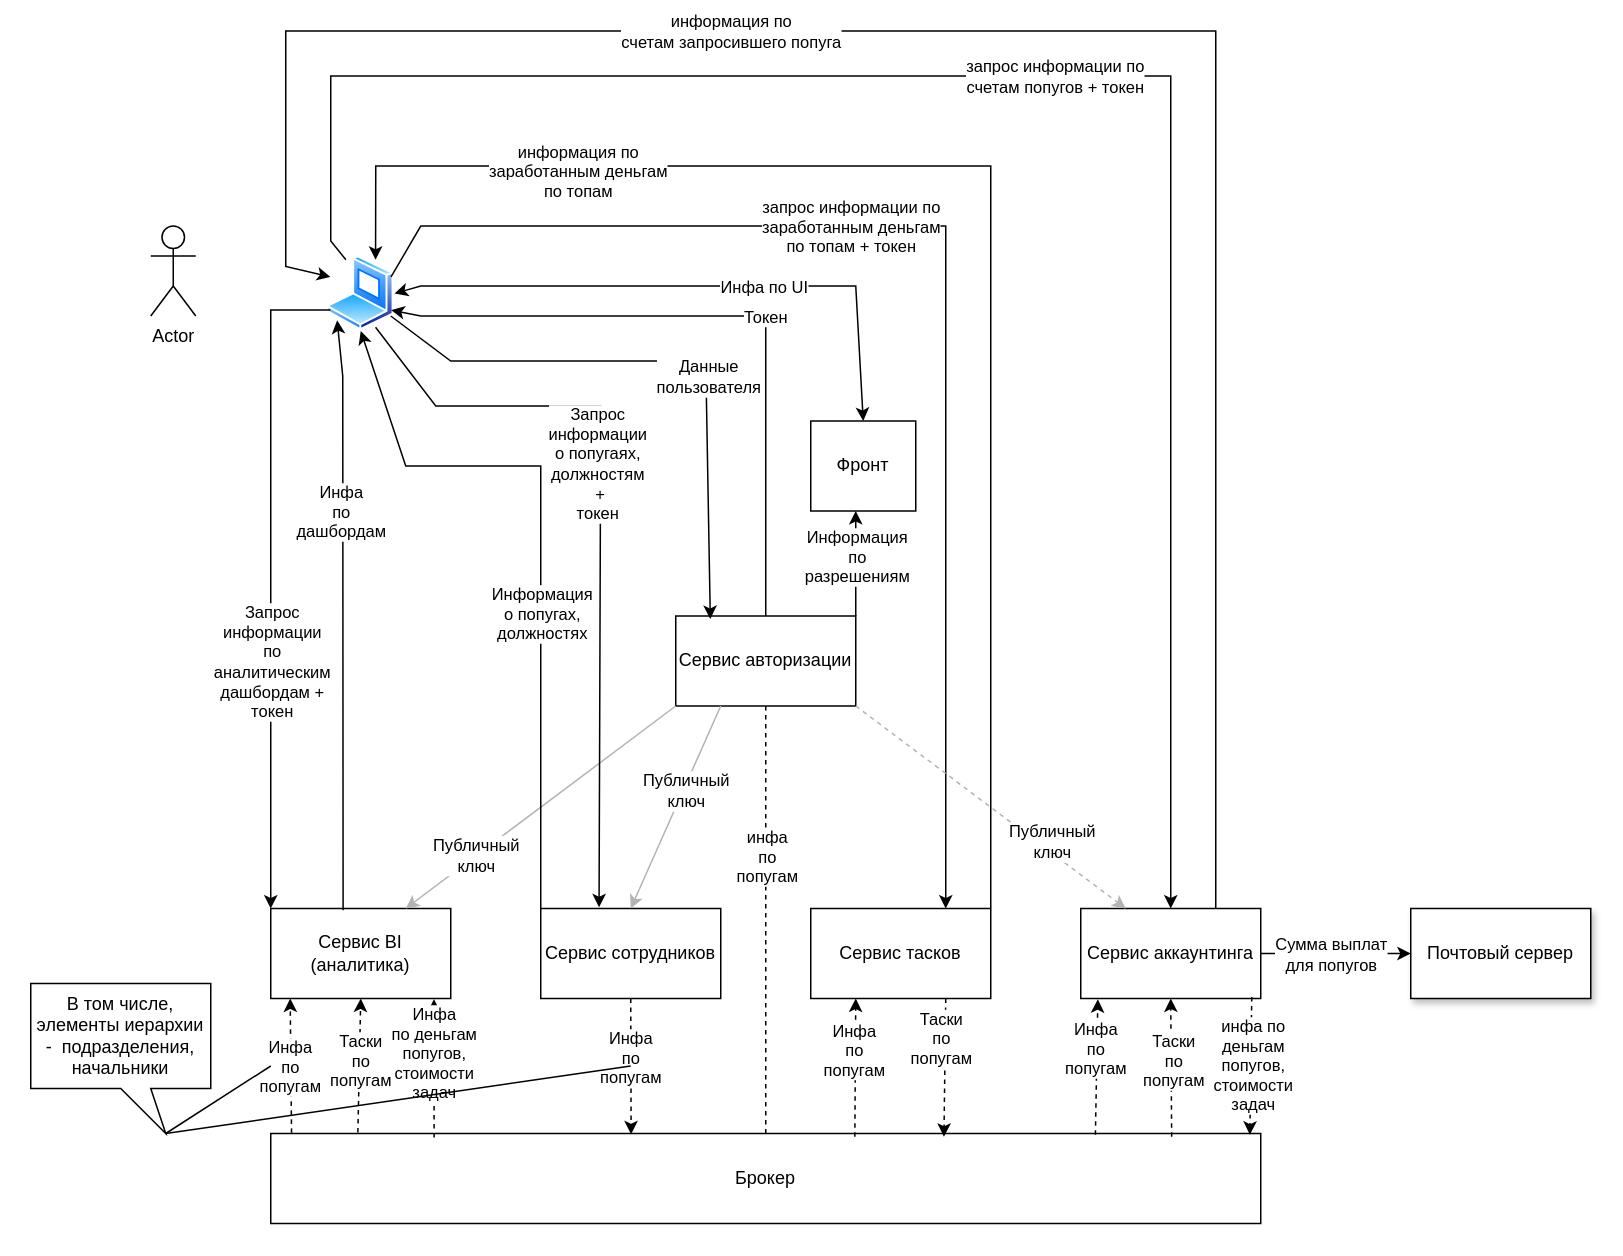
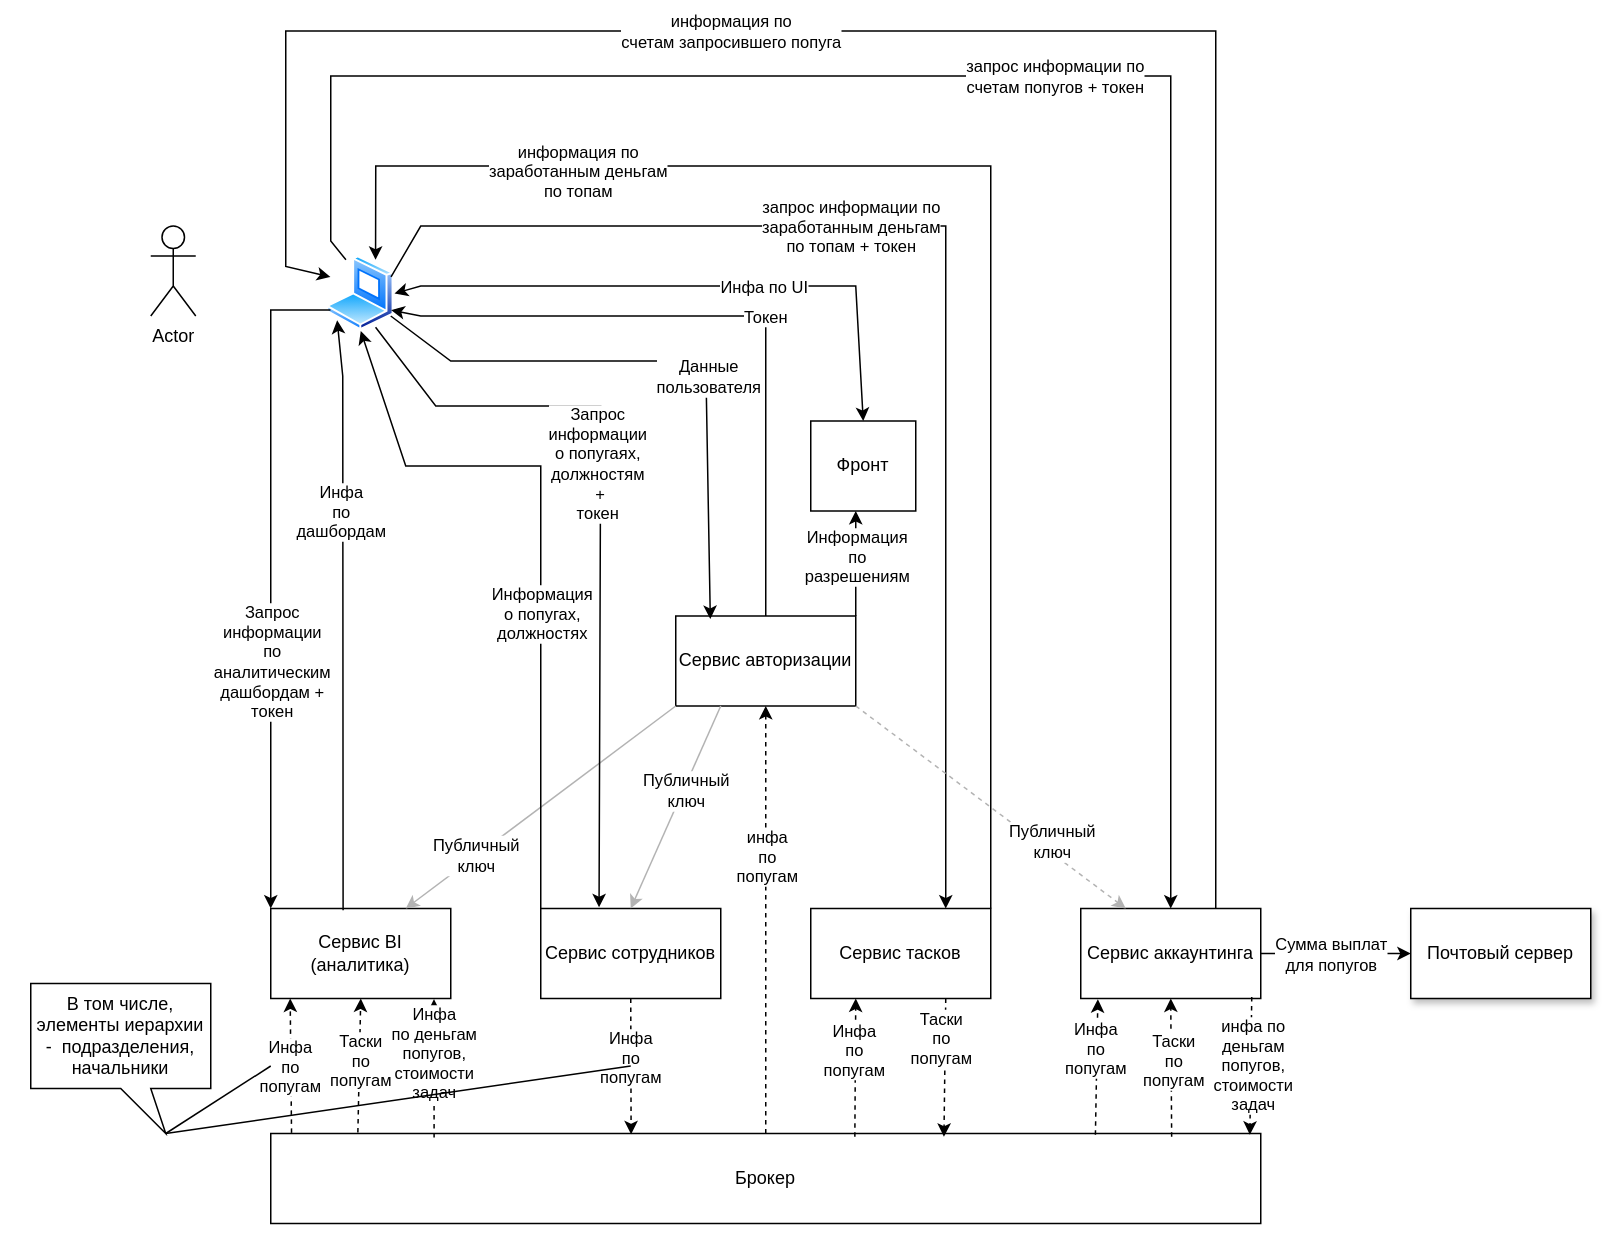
edge "Сервис авторизации" -- "Брокер": arrowhead none -> classic
